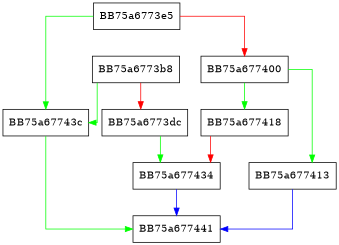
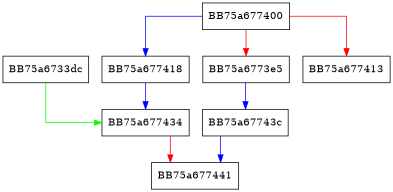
edge "BB75a6773e5" -> "BB75a677400": reversed
edge "BB75a6773e5" -> "BB75a67743c": color green -> blue
node "BB75a6773b8": removed
edge "BB75a677400" -> "BB75a677418": color green -> blue
edge "BB75a677400" -> "BB75a677413": color green -> red
node "BB75a6773dc": label "BB75a6773dc" -> "BB75a6733dc"
edge "BB75a677418" -> "BB75a677434": color red -> blue
edge "BB75a677434" -> "BB75a677441": color blue -> red
edge "BB75a67743c" -> "BB75a677441": color green -> blue
edge "BB75a677413" -> "BB75a677441": removed
